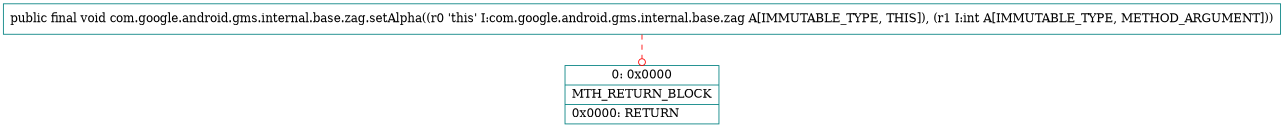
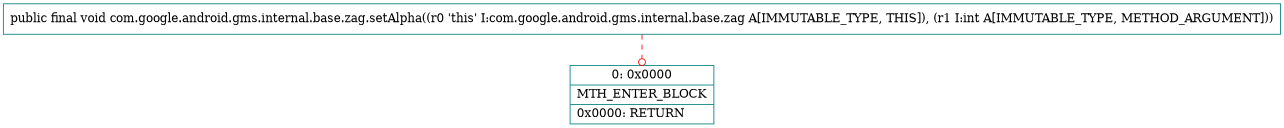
node "0: 0x0000": text "MTH_RETURN_BLOCK" -> "MTH_ENTER_BLOCK"
